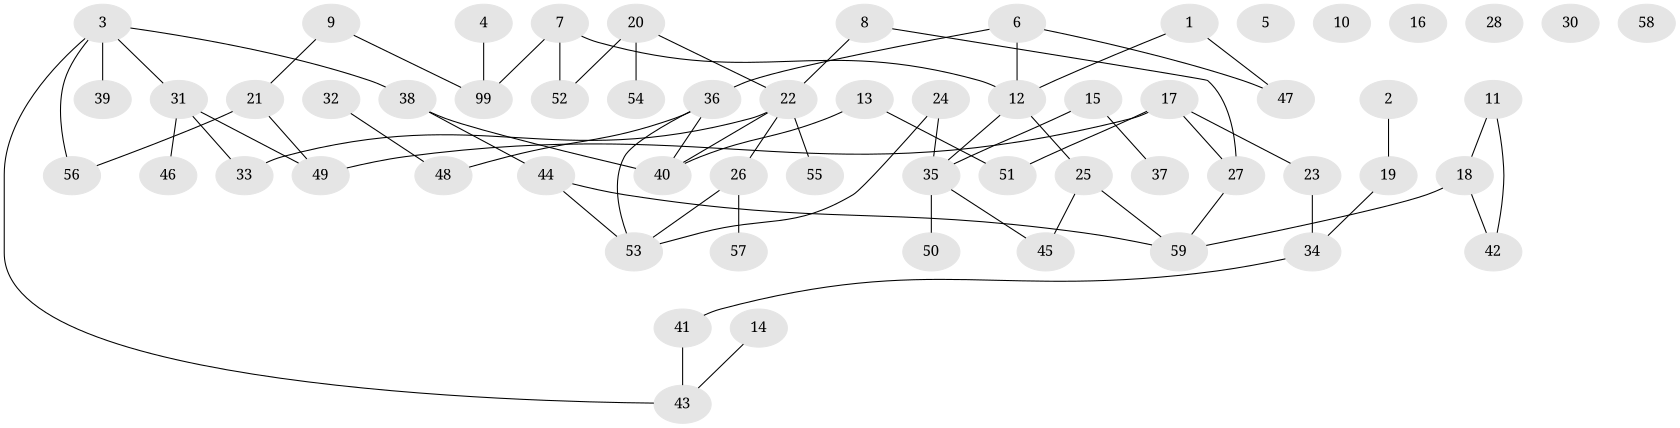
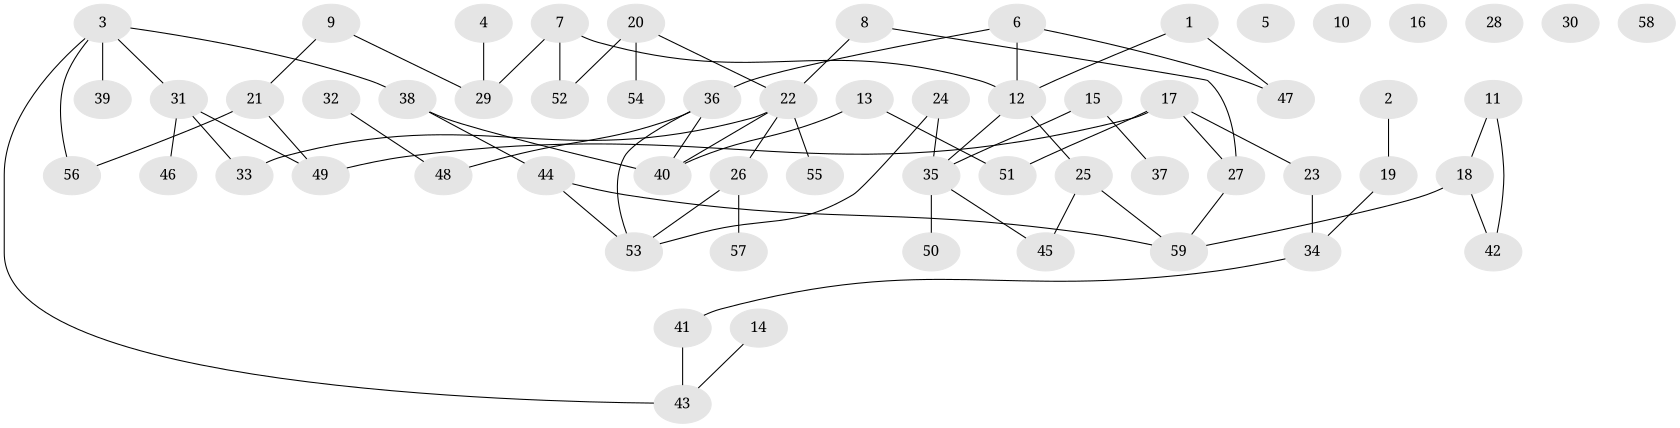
node "99": label "99" -> "29"
